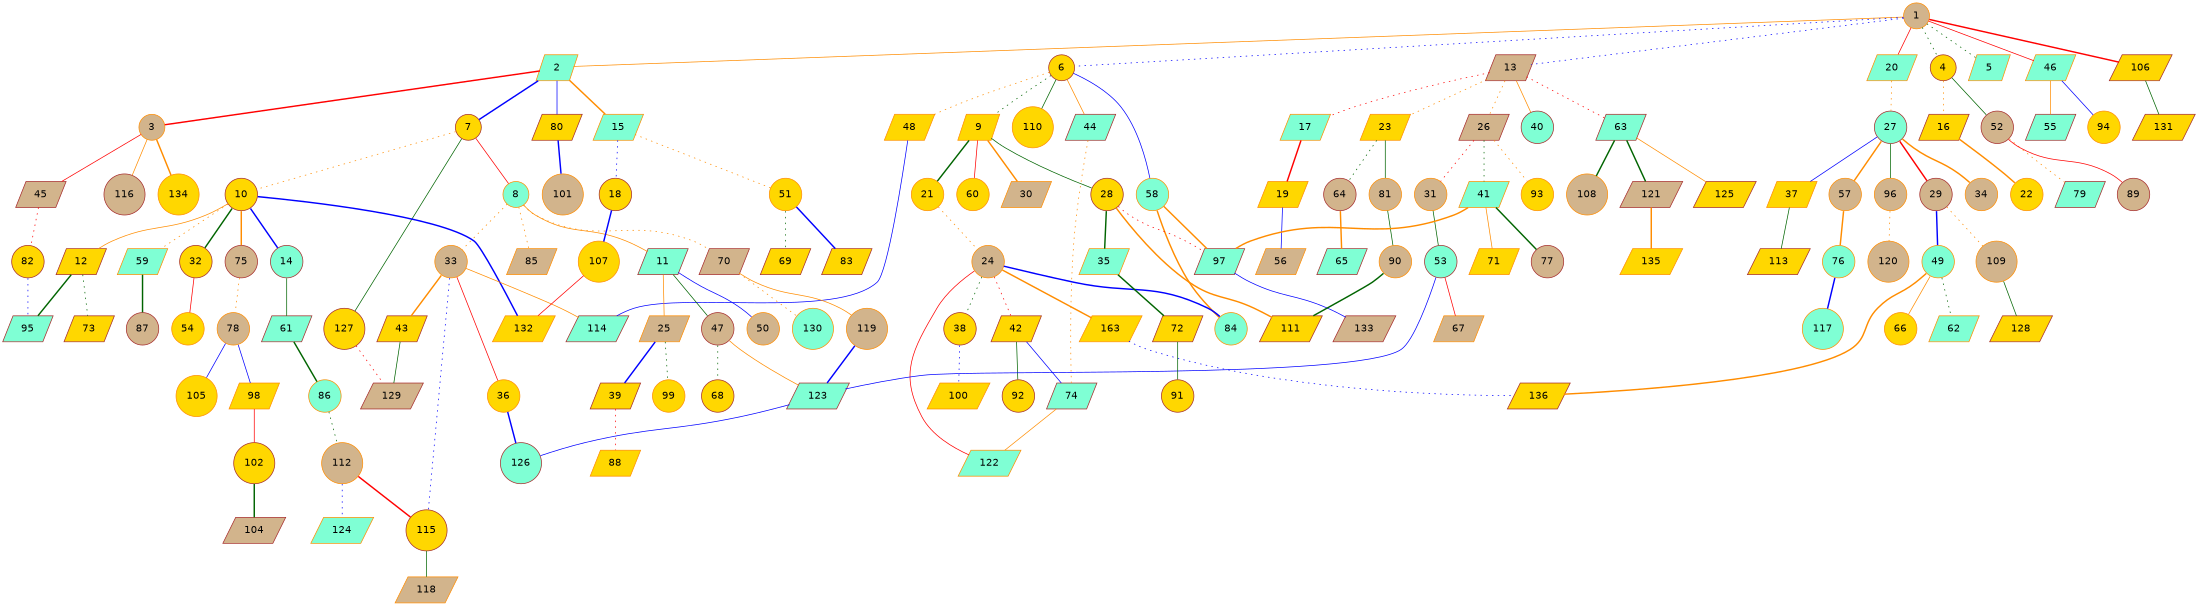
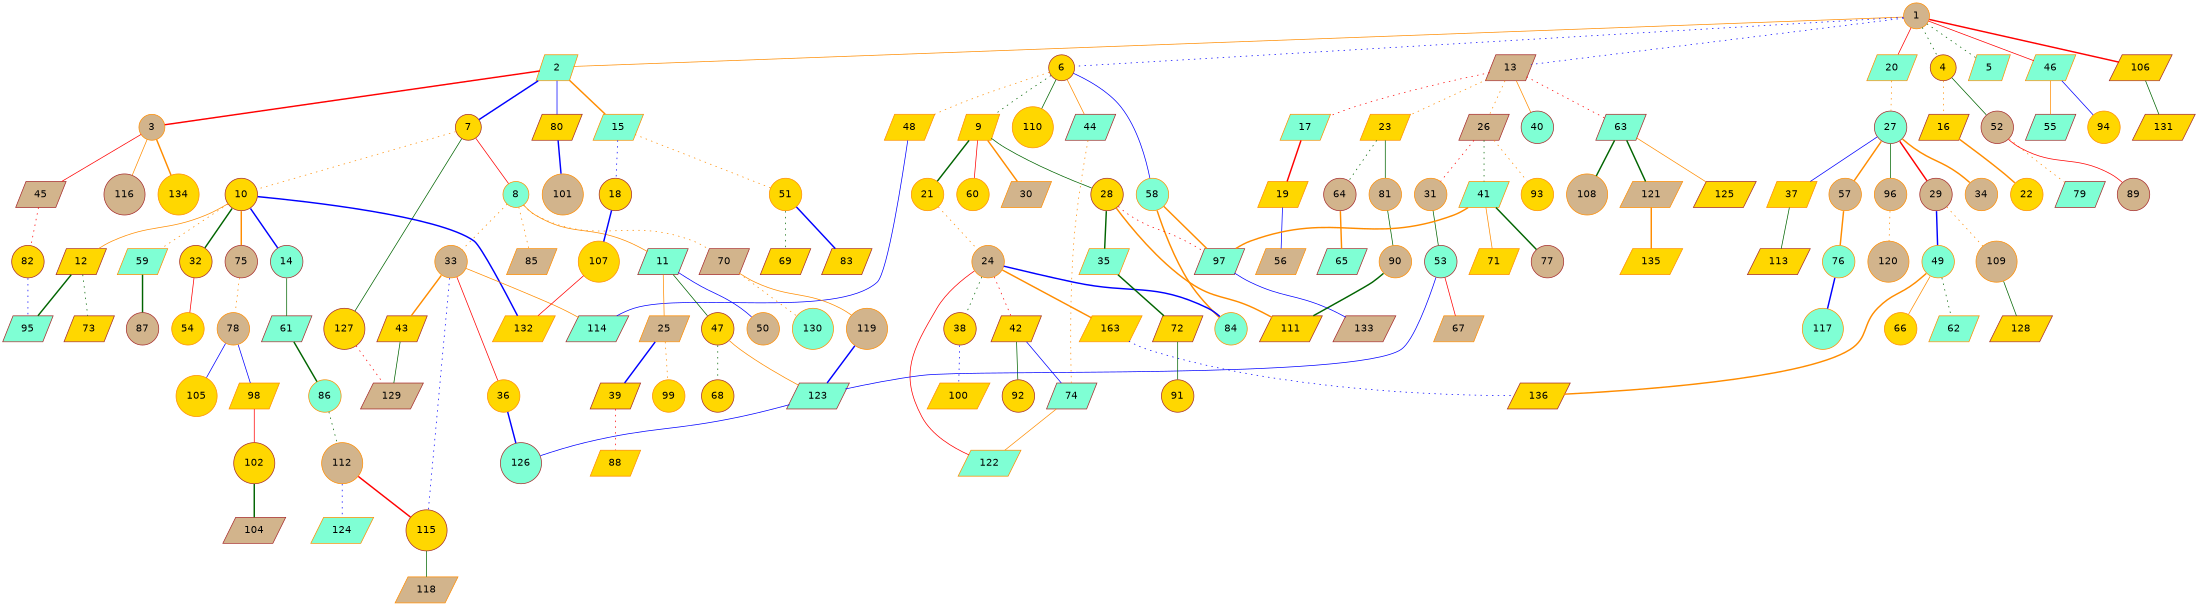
node "121": color brown -> darkorange
node "47": fillcolor tan -> gold
edge "25" -- "99": color darkgreen -> darkorange
